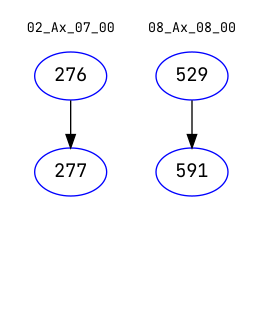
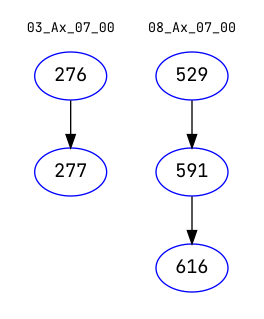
cluster "02_Ax_07_00": label "02_Ax_07_00" -> "03_Ax_07_00"
cluster "08_Ax_08_00": label "08_Ax_08_00" -> "08_Ax_07_00"
node "616": added
